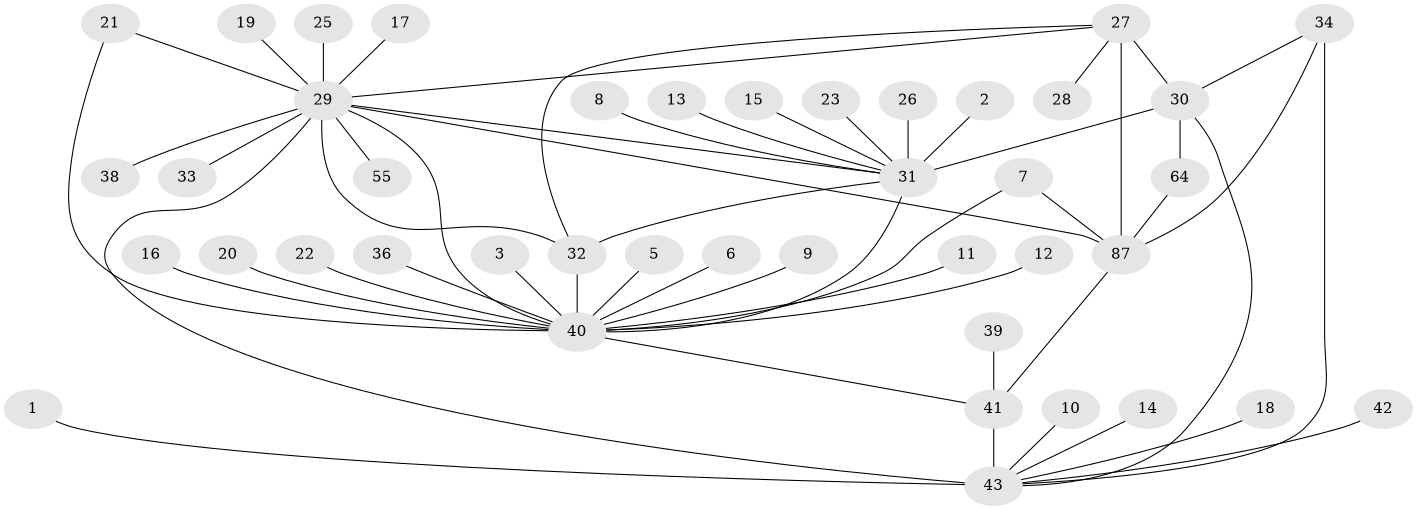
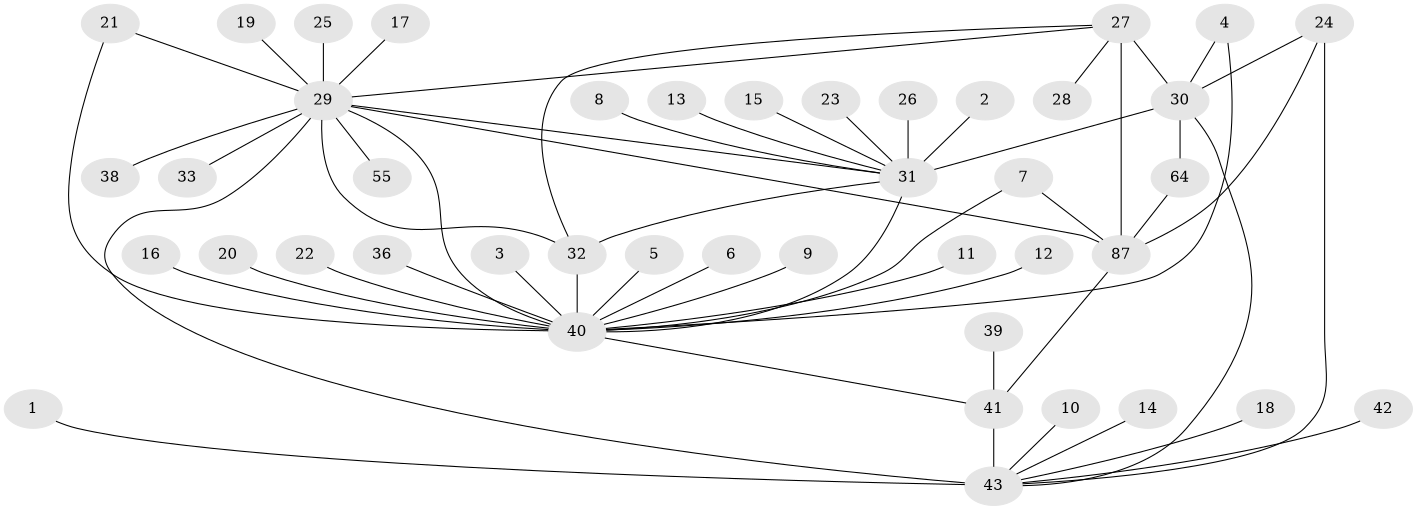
node "4": added
node "34": label "34" -> "24"
